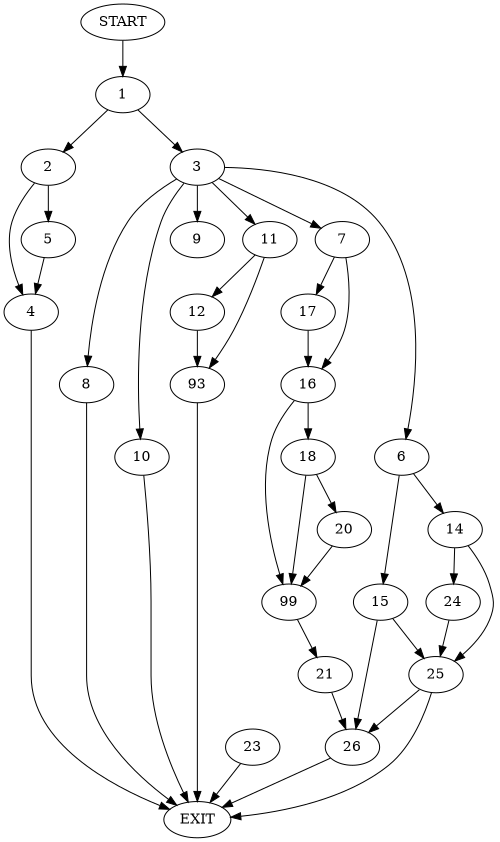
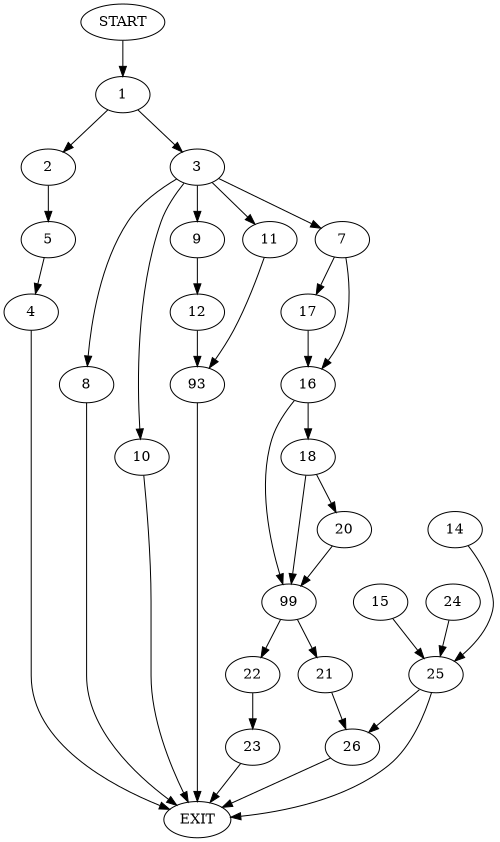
edge "2" -> "4": removed
edge "11" -> "12": now "9" -> "12"
node "6": removed
edge "14" -> "24": removed
edge "15" -> "26": removed
node "22": added
